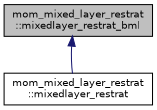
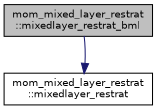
edge "mom_mixed_layer_restrat ::mixedlayer_restrat" -> "mom_mixed_layer_restrat ::mixedlayer_restrat_bml": reversed
